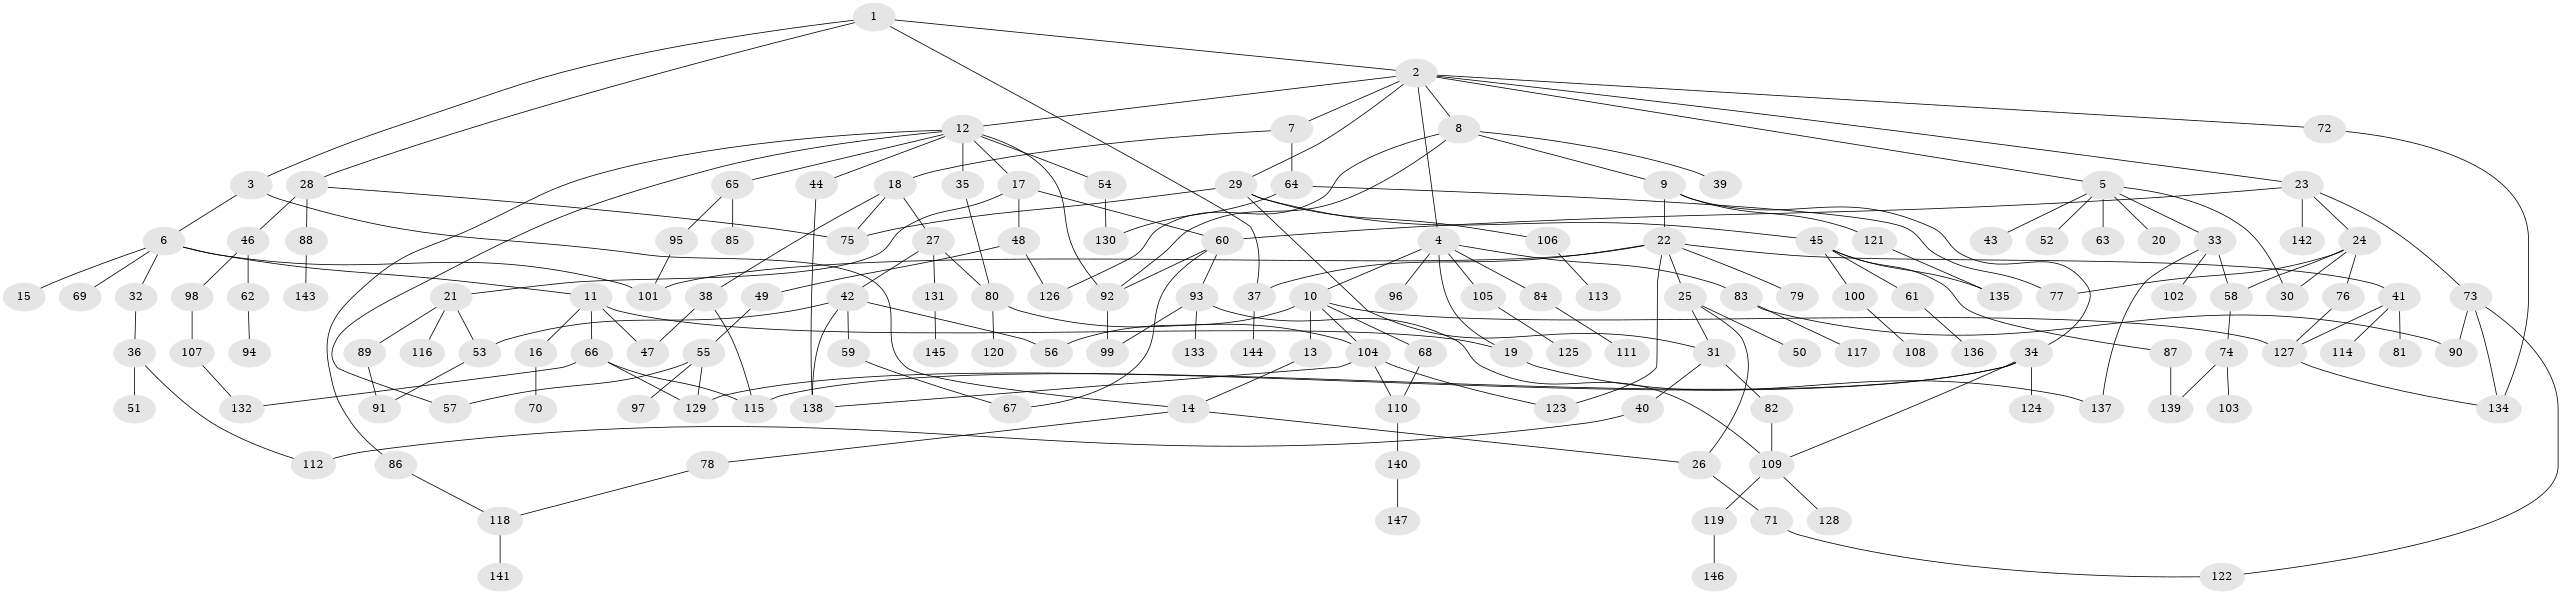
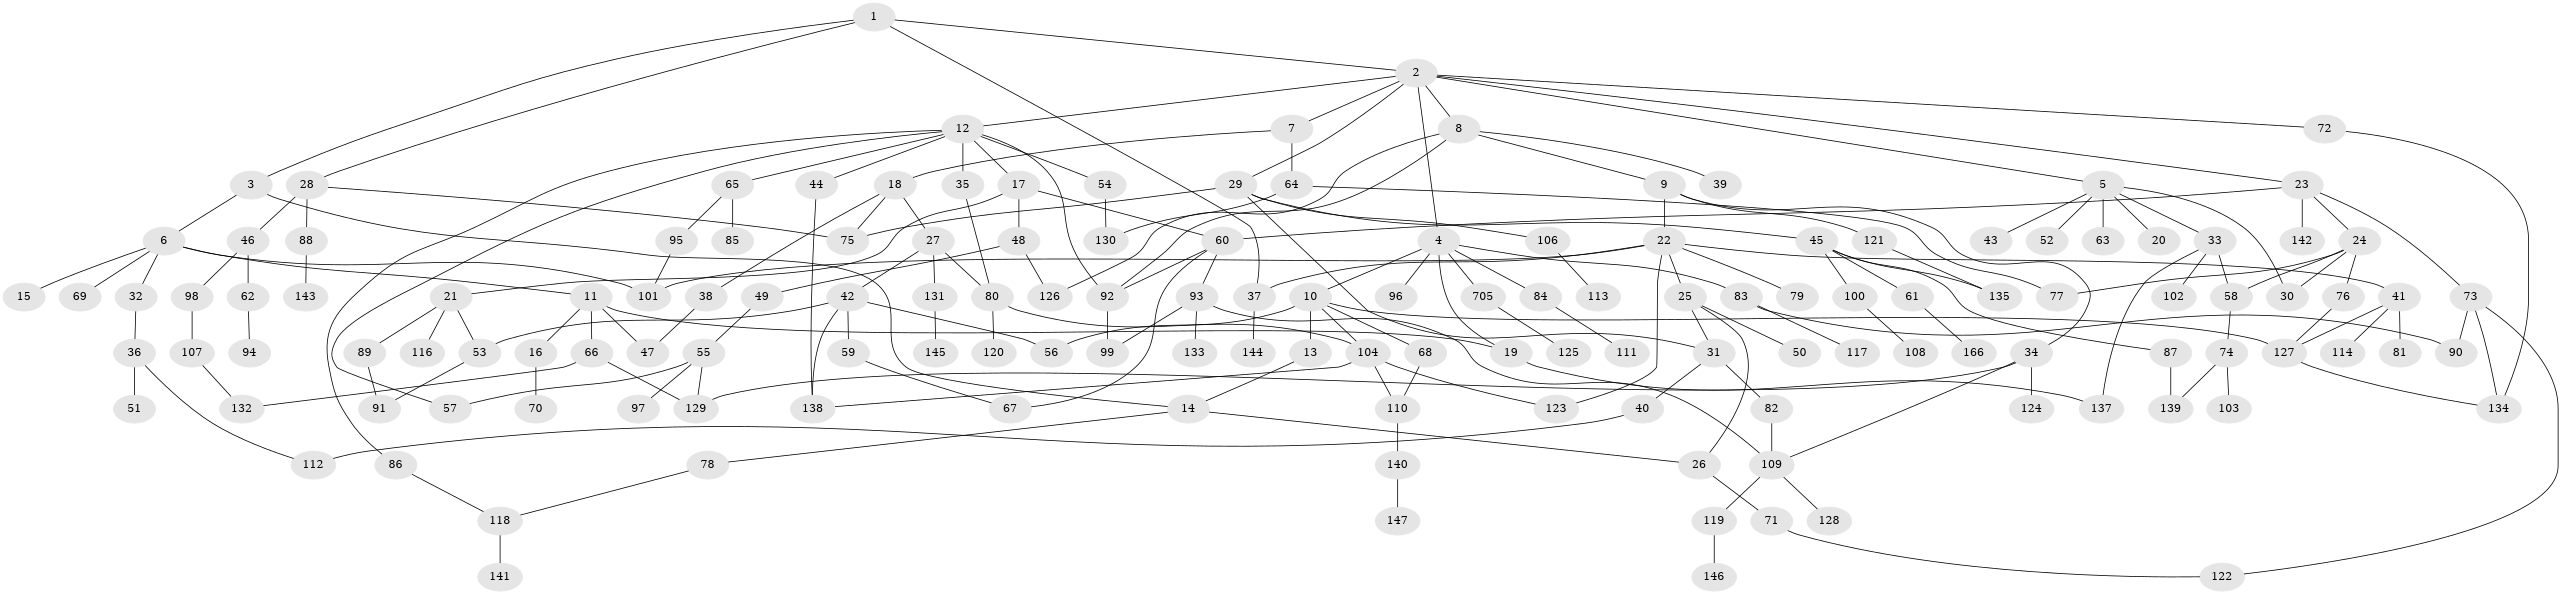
node "105": label "105" -> "705"
node "136": label "136" -> "166"
node "115": removed
